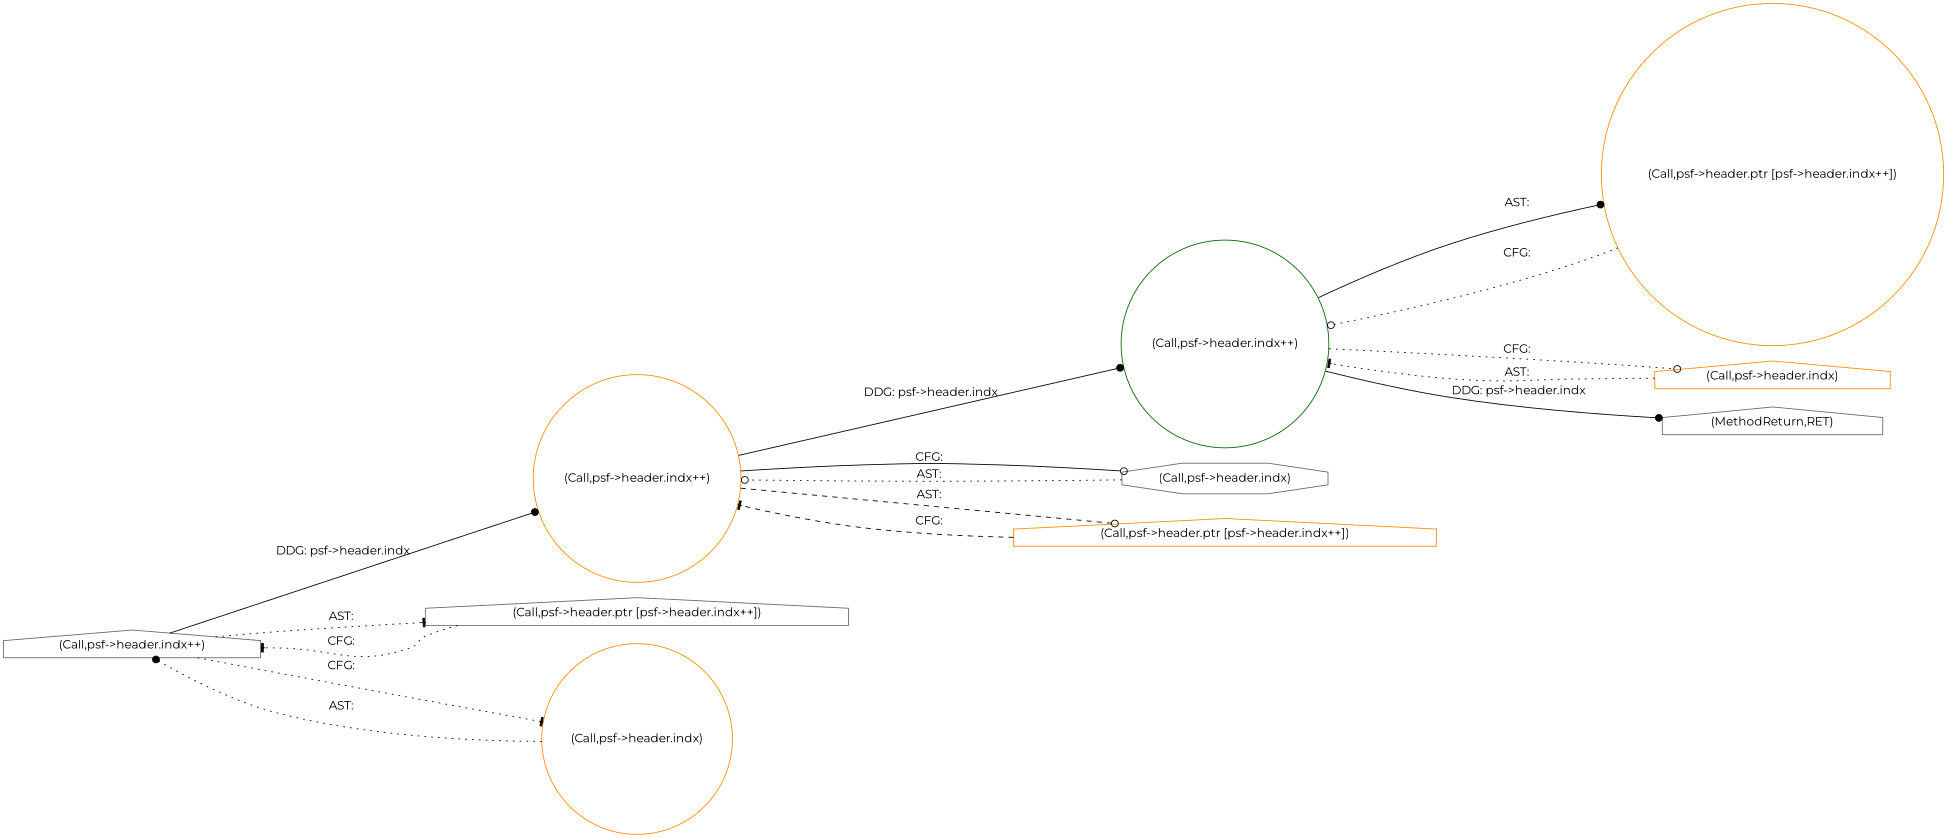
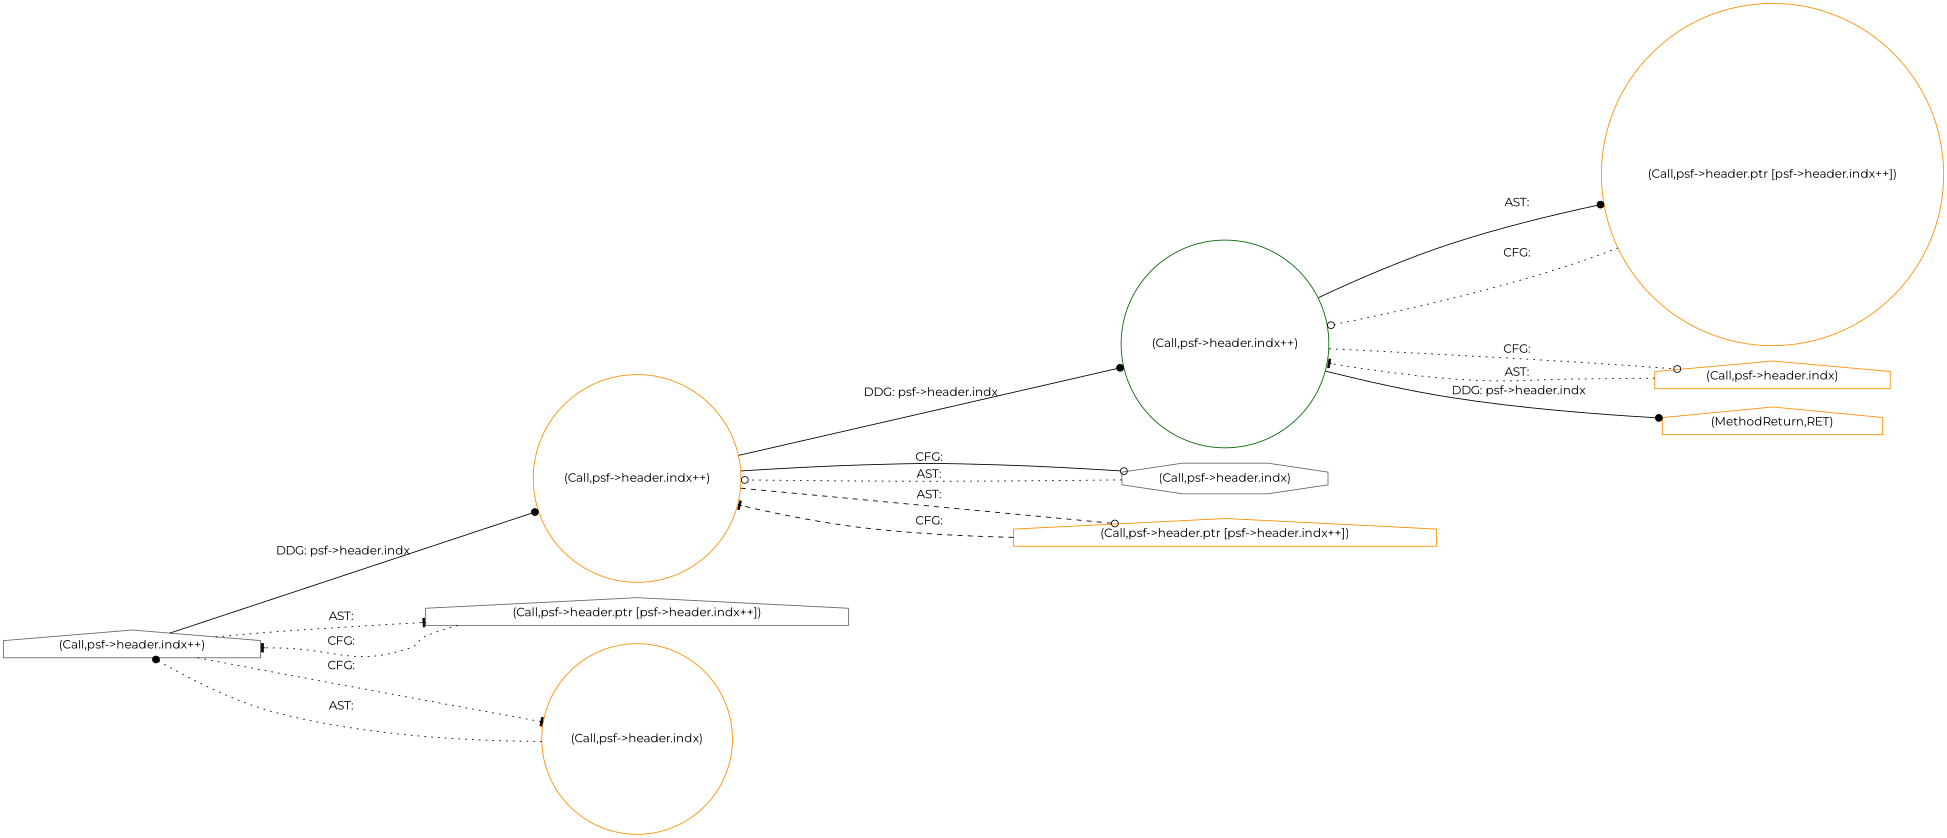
node "(MethodReturn,RET)": color gray40 -> darkorange
